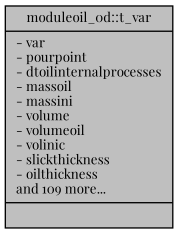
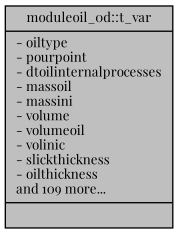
node "moduleoil_0d::t_var": text "- var" -> "- oiltype"
